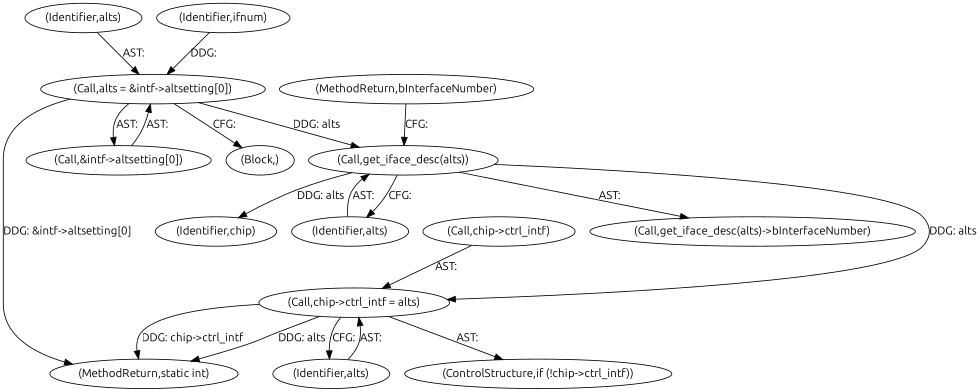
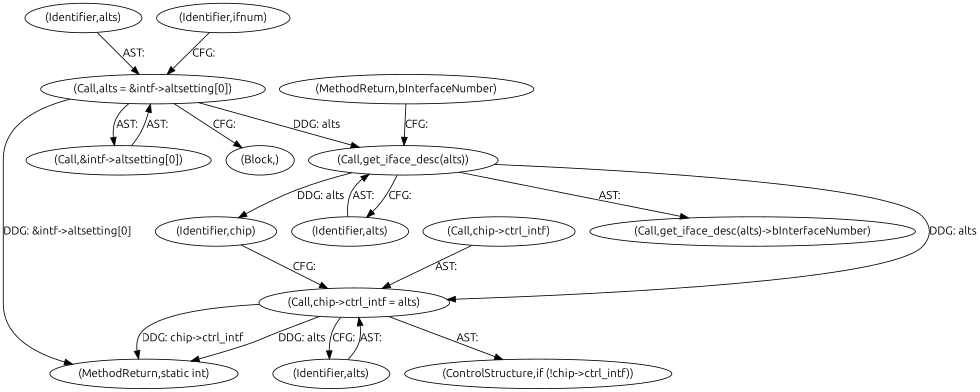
edge "(Identifier,ifnum)" -> "(Call,alts = &intf->altsetting[0])": label "DDG: " -> "CFG: "
edge "(Identifier,chip)" -> "(Call,chip->ctrl_intf = alts)": added, label "CFG:"
